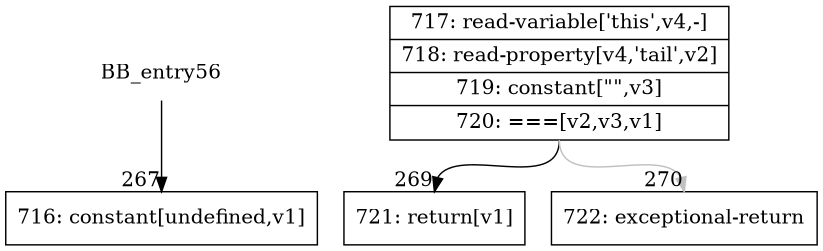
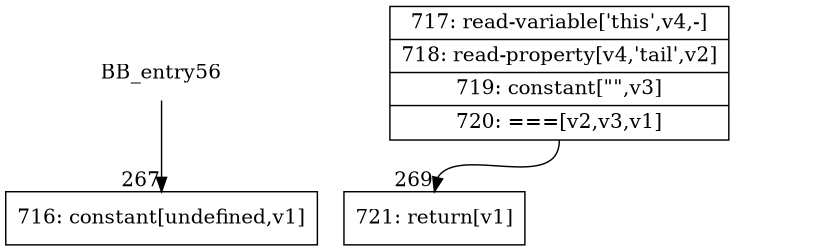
node "722: exceptional-return": removed
